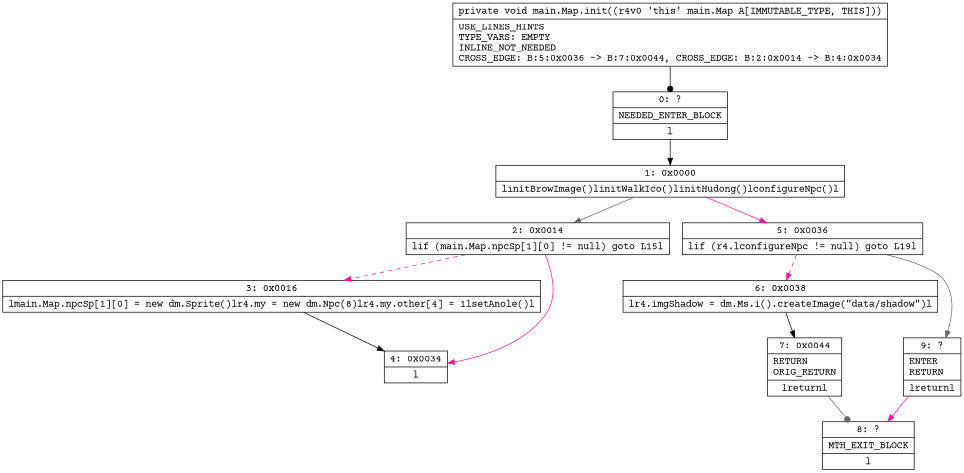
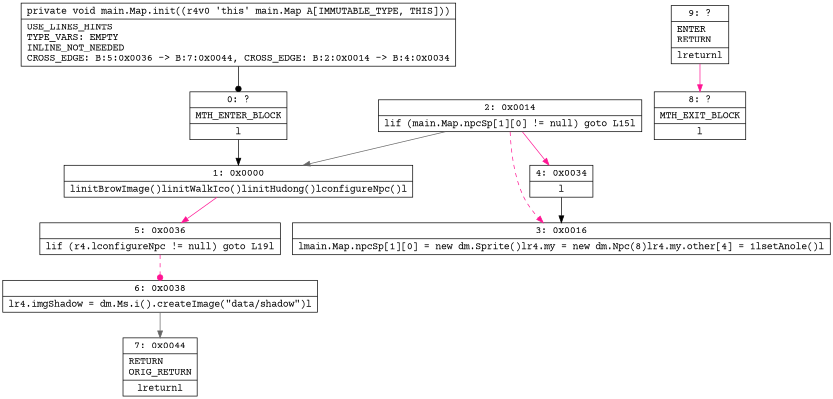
node "0: ?": text "NEEDED_ENTER_BLOCK" -> "MTH_ENTER_BLOCK"
edge "1: 0x0000" -> "2: 0x0014": reversed
edge "5: 0x0036" -> "6: 0x0038": arrowhead normal -> dot
edge "5: 0x0036" -> "9: ?": removed
edge "6: 0x0038" -> "7: 0x0044": color black -> gray40
edge "3: 0x0016" -> "4: 0x0034": reversed
edge "7: 0x0044" -> "8: ?": removed
